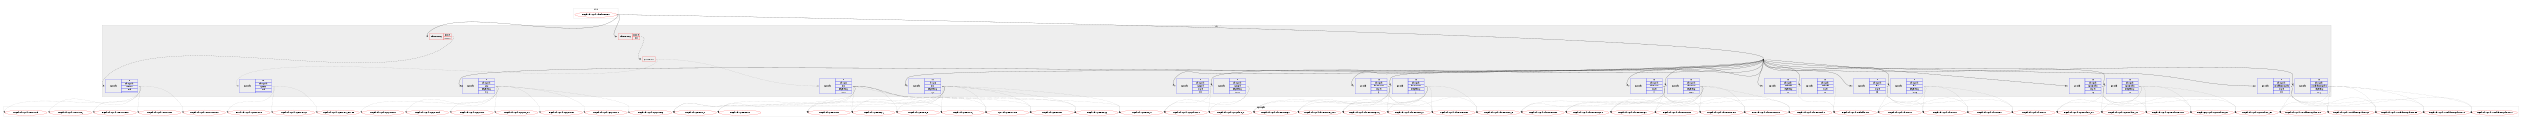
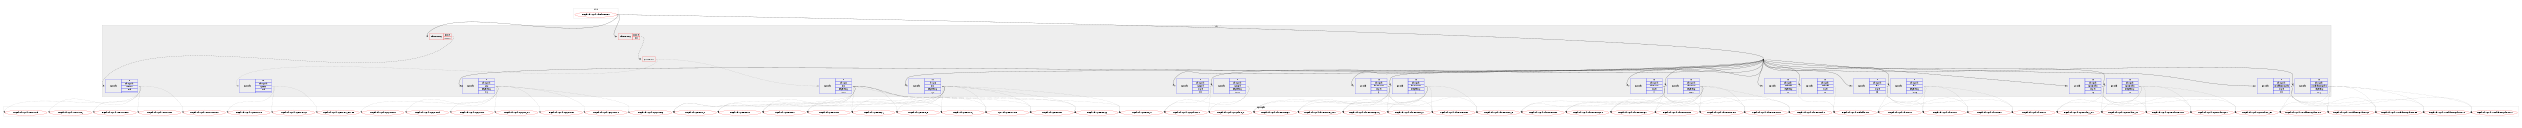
node "positive://dev-haskell/haddock-2.17.2": label "positive://dev-haskell/haddock-2.17.2" -> "portage://dev-haskell/haddock-2.17.2"
node "portage://dev-lang/ghc-8.2.1": added
node "group://dev-haskell/semigroups-0.11-r1": label "group://dev-haskell/semigroups-0.11-r1" -> "portage://dev-haskell/semigroups-0.11-r1"
node "portage://dev-haskell/transformers-0.4.2.0": label "portage://dev-haskell/transformers-0.4.2.0" -> "portage://dev-haskell/transformers-4.4.2.0"
node "portage://cabal-haskell/transformers-0.5.2.0": label "portage://cabal-haskell/transformers-0.5.2.0" -> "portage://dev-haskell/transformers-0.5.2.0"
